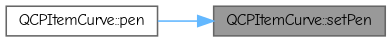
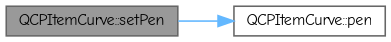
edge "QCPItemCurve::pen" -> "QCPItemCurve::setPen": reversed
